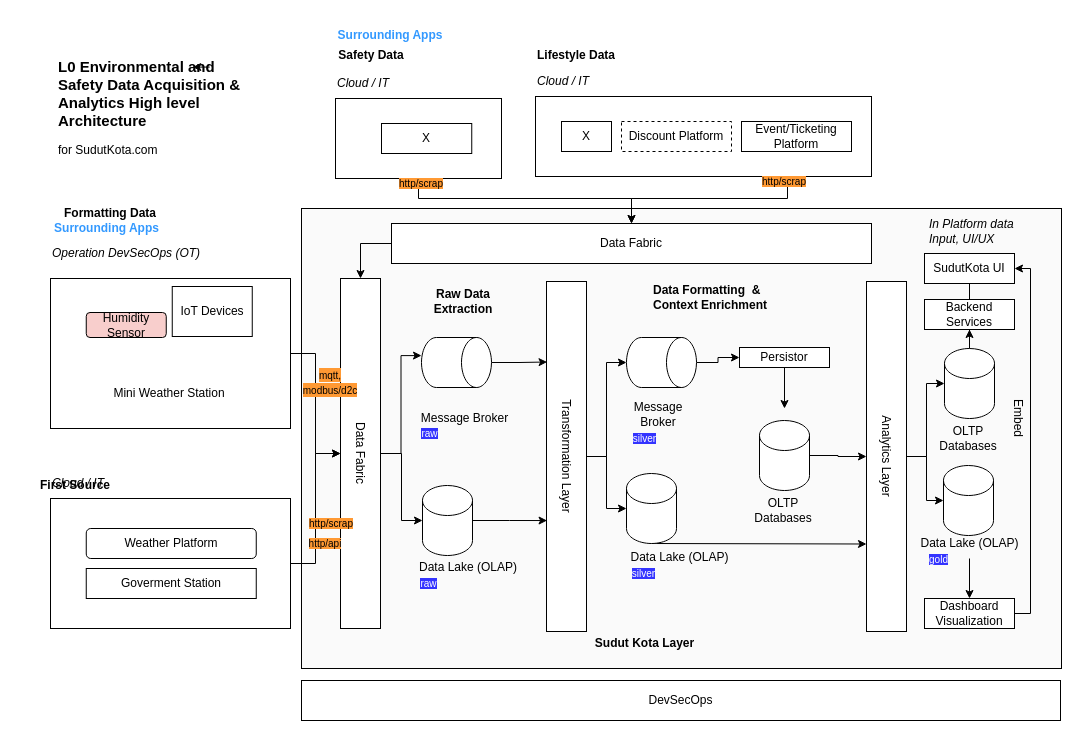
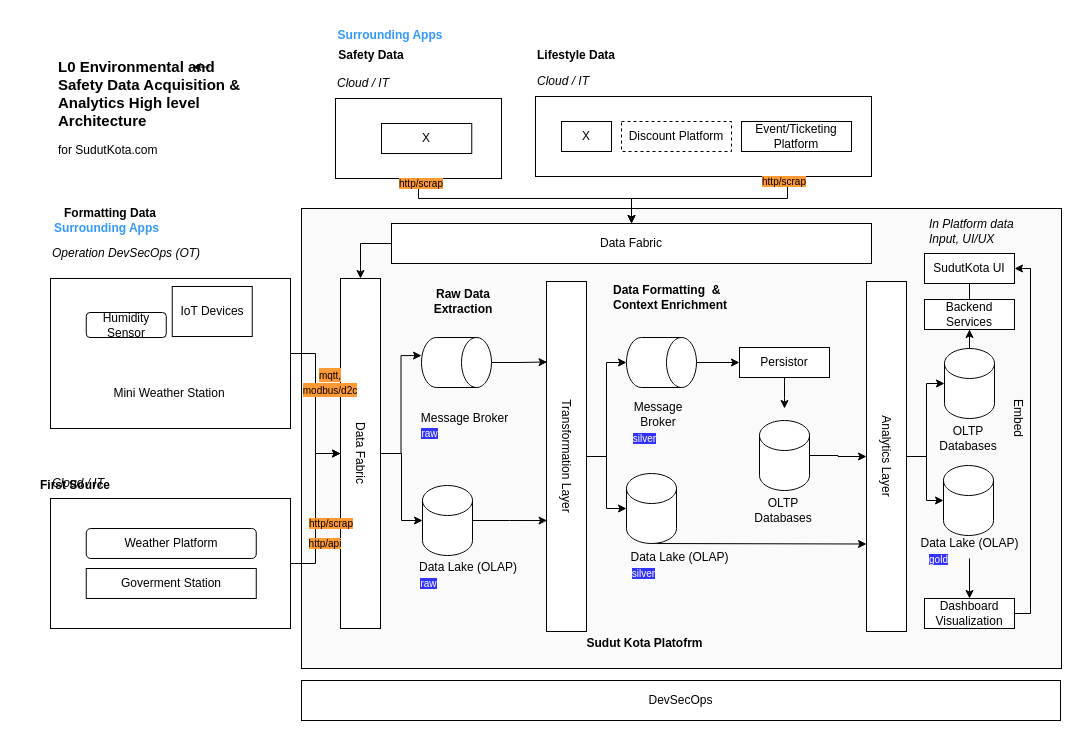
node "Data Formatting & Context Enrichment": moved (717, 298) -> (677, 298)
node "Humidity Sensor": fillcolor #f8cecc -> #ffffff
node "Persistor": size 90x20 -> 90x30
node "Sudut Kota Layer": label "Sudut Kota Layer" -> "Sudut Kota Platofrm"
